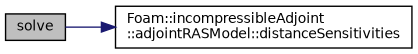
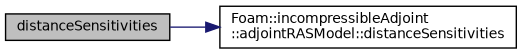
node "solve": label "solve" -> "distanceSensitivities"
